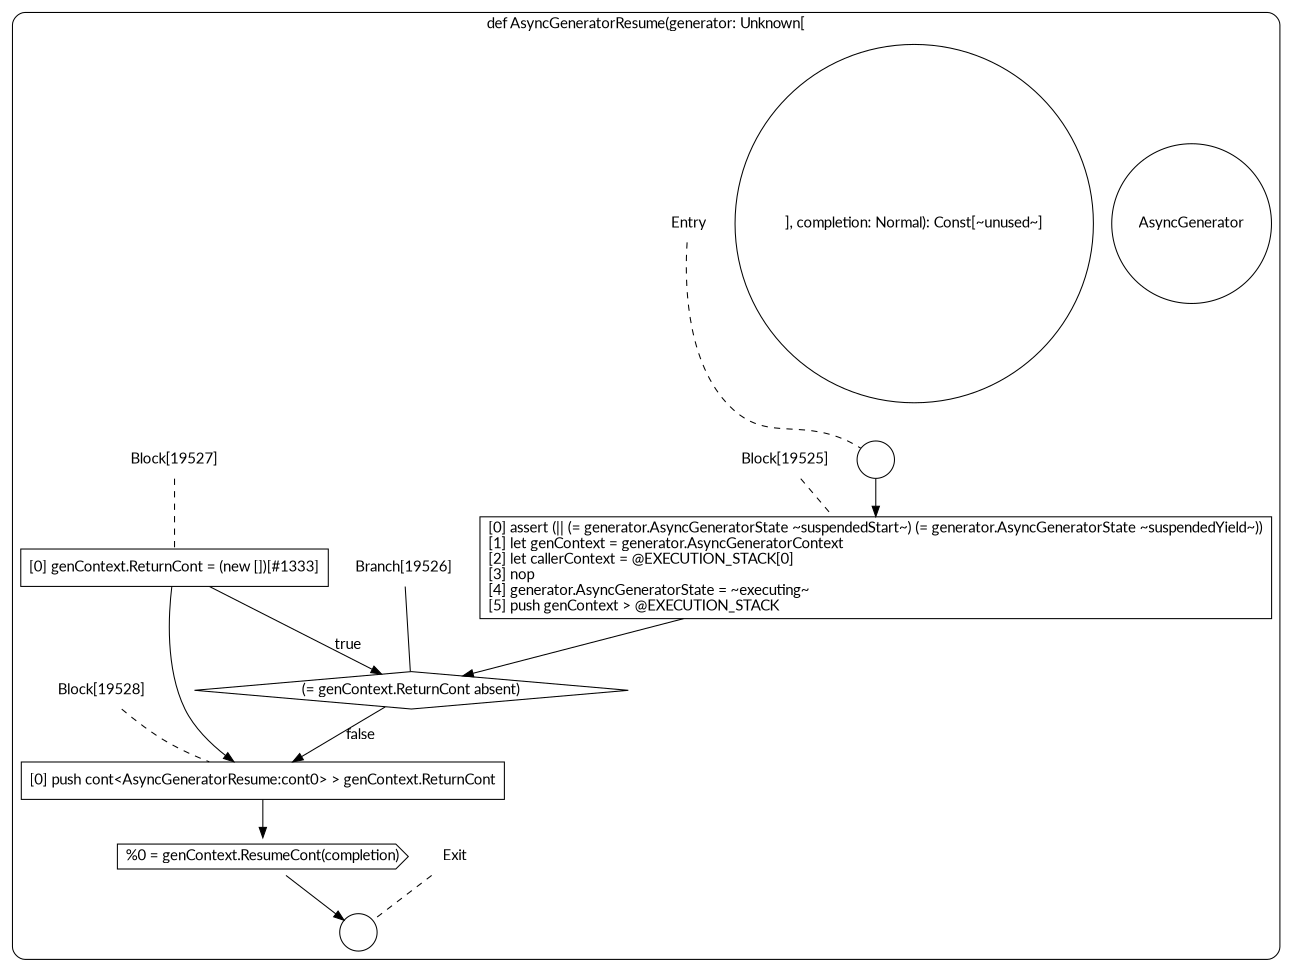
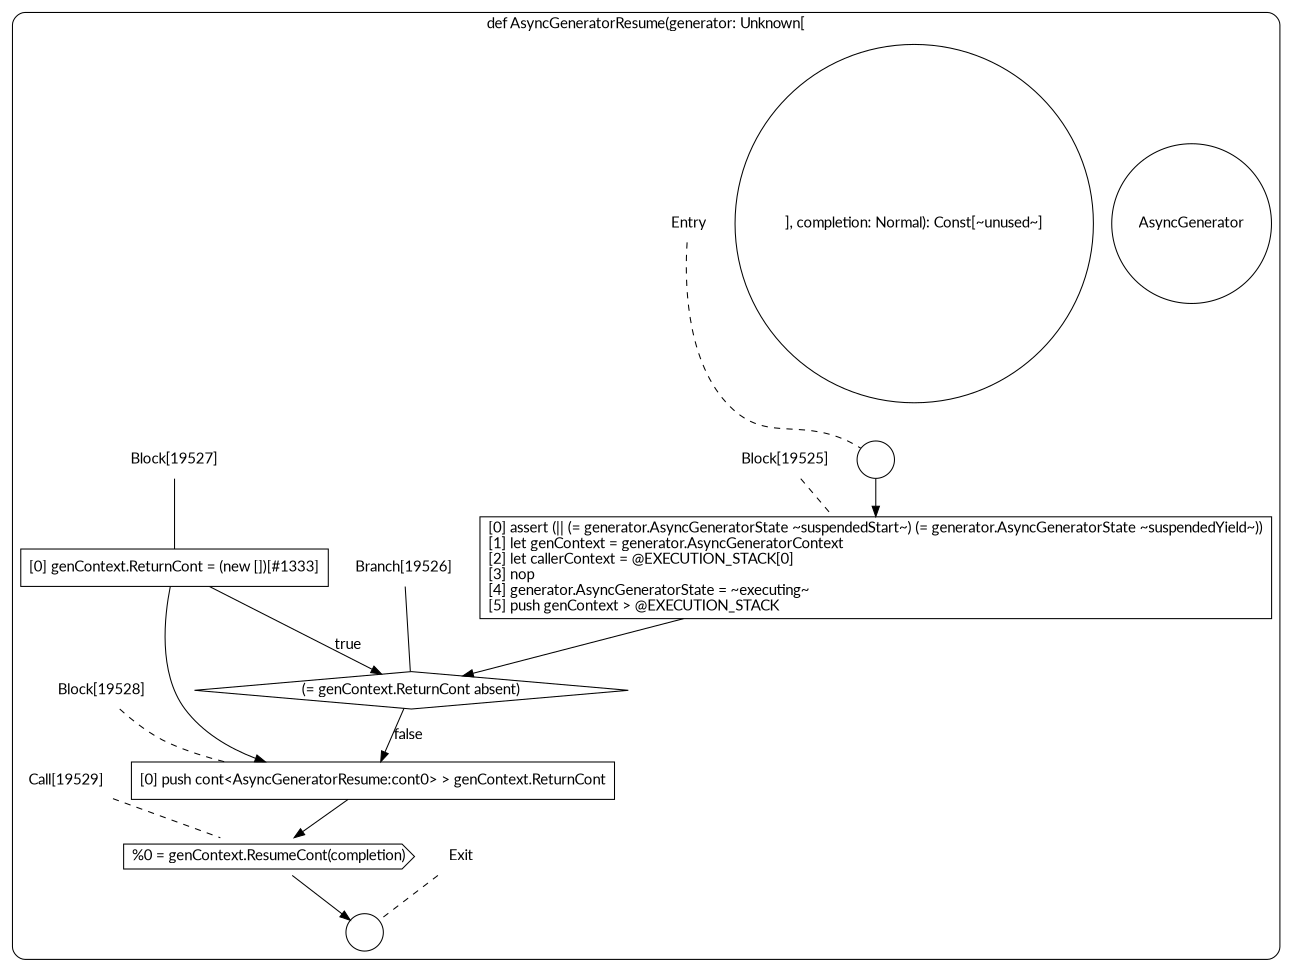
edge "Block[19527]" -- "[0] genContext.ReturnCont = (new [])[#1333]": style dashed -> solid
node "Call[19529]": added
